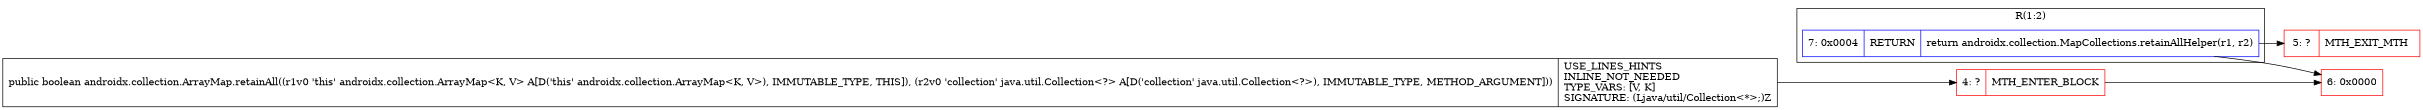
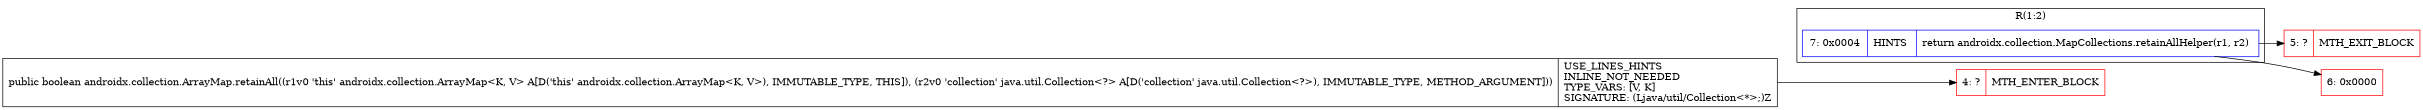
node "7: 0x0004": text "RETURN" -> "HINTS"
node "5: ?": text "MTH_EXIT_MTH" -> "MTH_EXIT_BLOCK"
edge "4: ?" -> "6: 0x0000": removed
